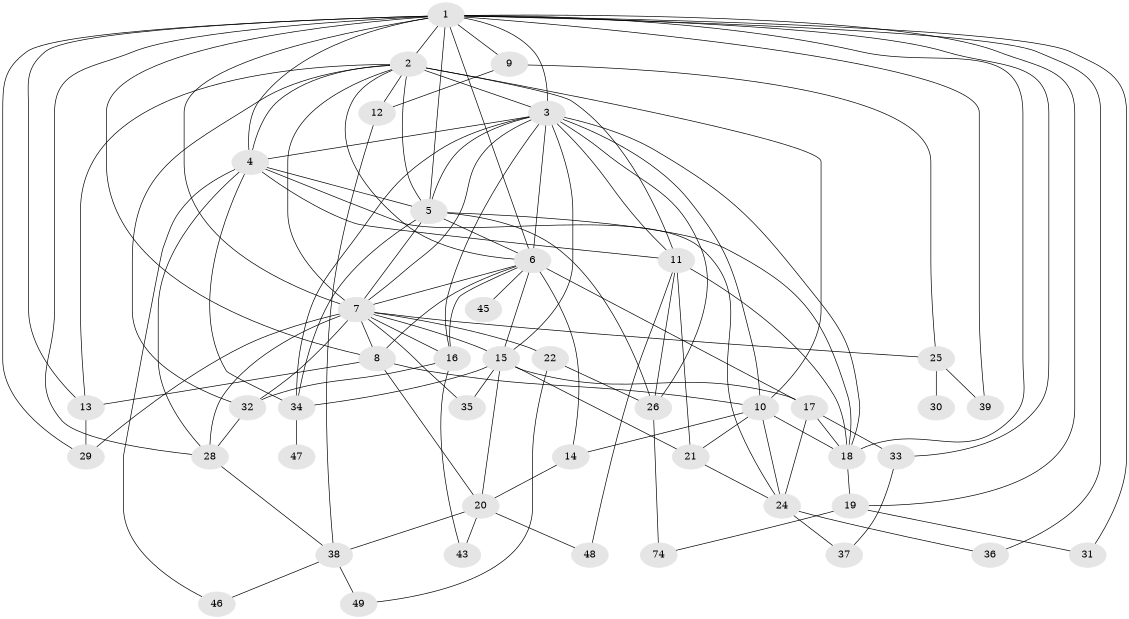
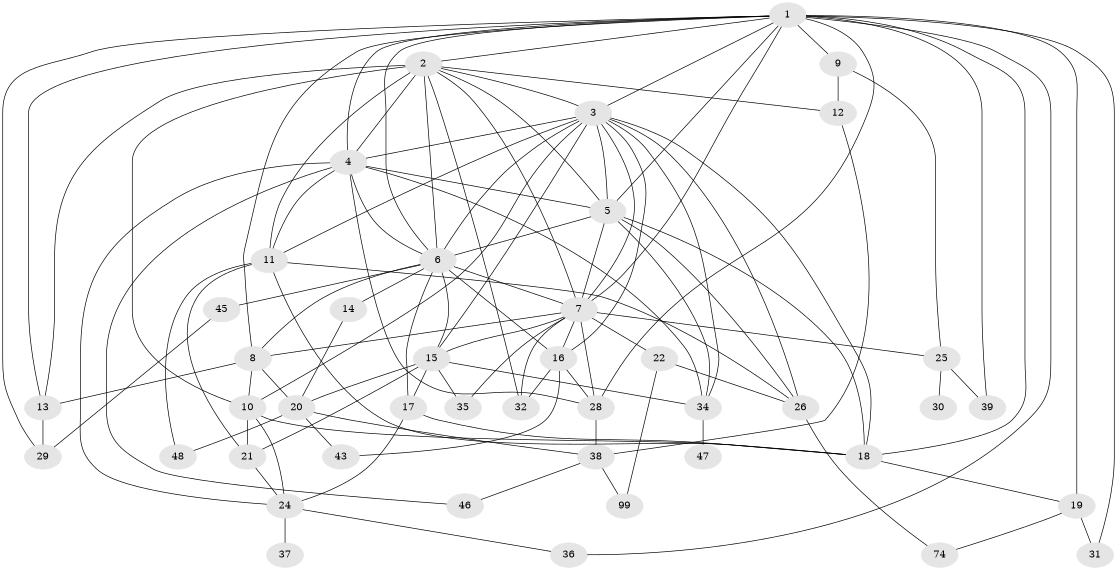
edge "4" -- "6": added
edge "7" -- "29": now "45" -- "29"
edge "32" -- "28": now "16" -- "28"
edge "10" -- "14": removed
node "33": removed
node "49": label "49" -> "99"
